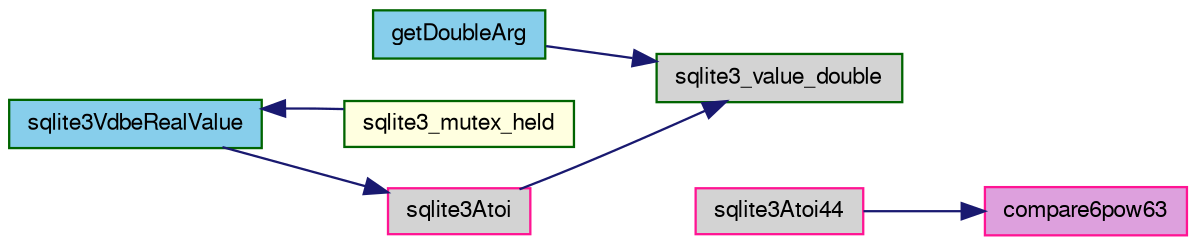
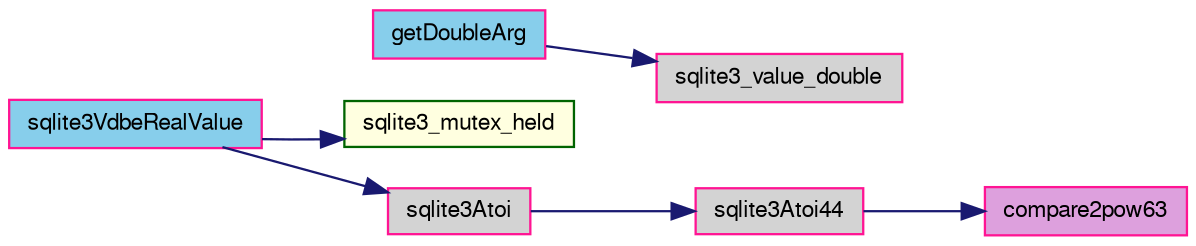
node "getDoubleArg": color darkgreen -> deeppink
node "sqlite3_value_double": color darkgreen -> deeppink
edge "sqlite3_mutex_held" -> "sqlite3VdbeRealValue": reversed
node "sqlite3VdbeRealValue": color darkgreen -> deeppink
edge "sqlite3Atoi" -> "sqlite3_value_double": now "sqlite3Atoi" -> "sqlite3Atoi44"
node "compare6pow63": label "compare6pow63" -> "compare2pow63"
